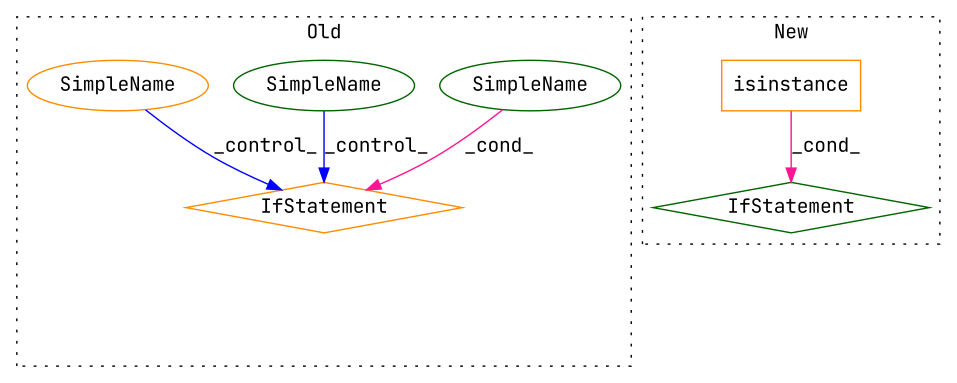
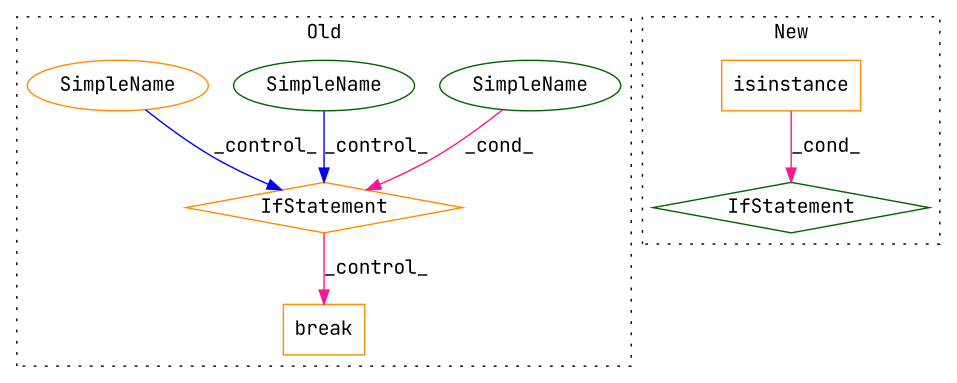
node "break": added
